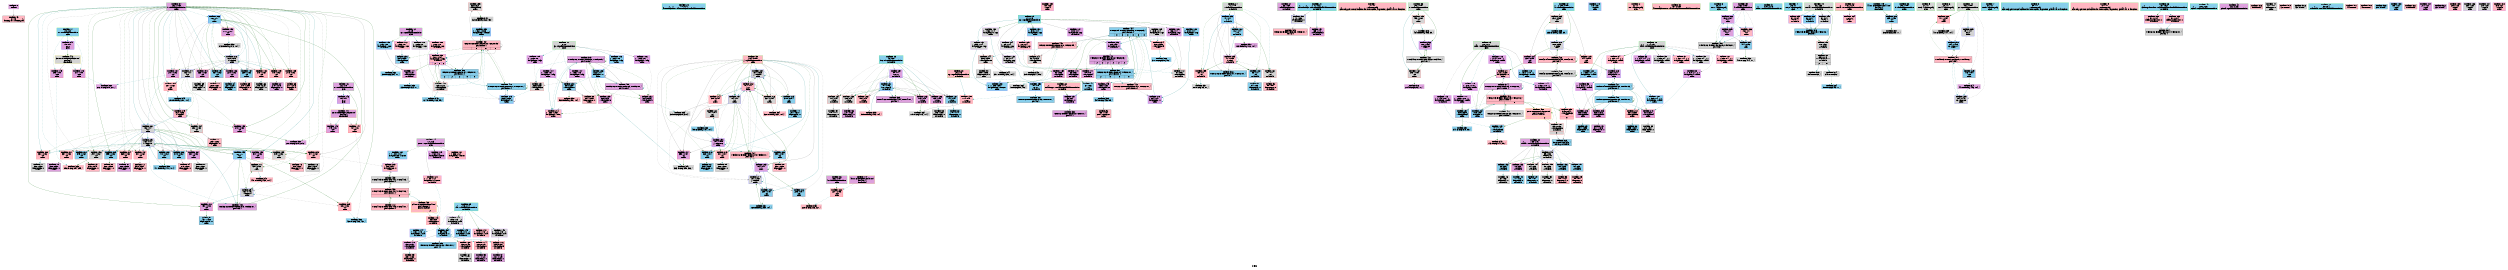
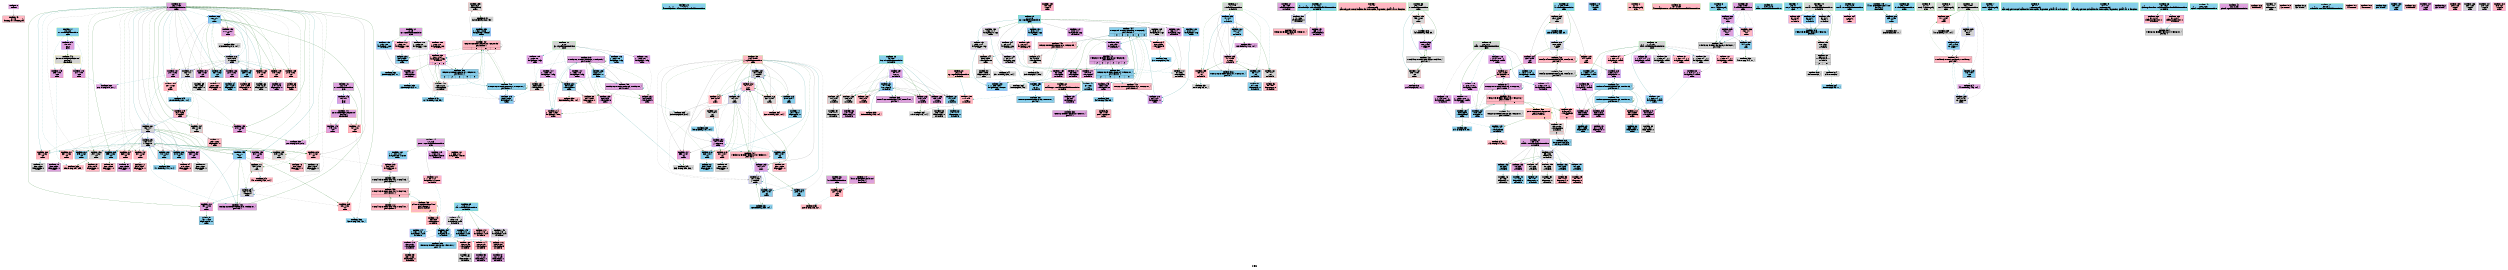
node "NodeID: 32": fillcolor lightpink -> skyblue
node "NodeID: 9": fillcolor lightpink -> skyblue
